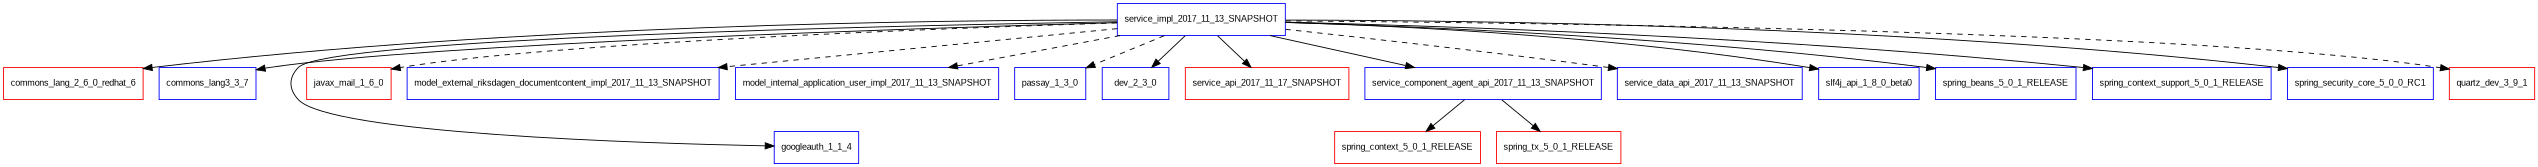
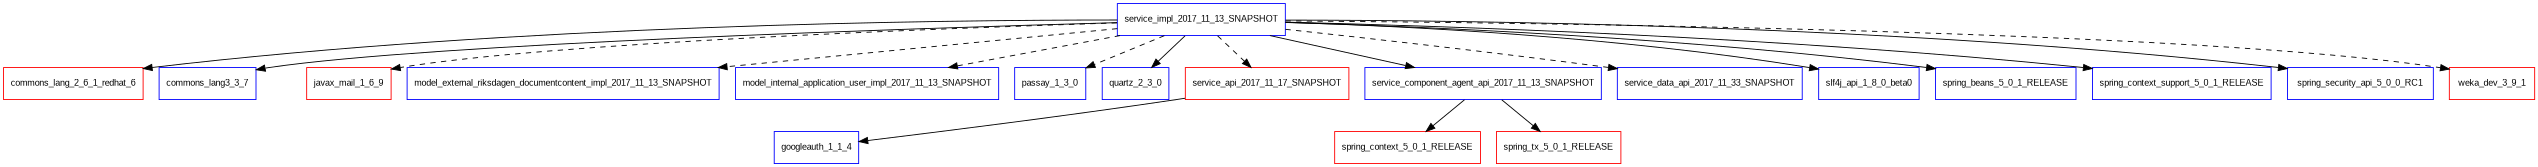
edge "service_impl_2017_11_13_SNAPSHOT" -> "service_api_2017_11_17_SNAPSHOT": style solid -> dashed
edge "service_impl_2017_11_13_SNAPSHOT" -> "googleauth_1_1_4": now "service_api_2017_11_17_SNAPSHOT" -> "googleauth_1_1_4"
node "commons_lang_2_6_0_redhat_6": label "commons_lang_2_6_0_redhat_6" -> "commons_lang_2_6_1_redhat_6"
node "javax_mail_1_6_0": label "javax_mail_1_6_0" -> "javax_mail_1_6_9"
node "dev_2_3_0": label "dev_2_3_0" -> "quartz_2_3_0"
node "service_data_api_2017_11_13_SNAPSHOT": label "service_data_api_2017_11_13_SNAPSHOT" -> "service_data_api_2017_11_33_SNAPSHOT"
node "spring_security_core_5_0_0_RC1": label "spring_security_core_5_0_0_RC1" -> "spring_security_api_5_0_0_RC1"
node "quartz_dev_3_9_1": label "quartz_dev_3_9_1" -> "weka_dev_3_9_1"
